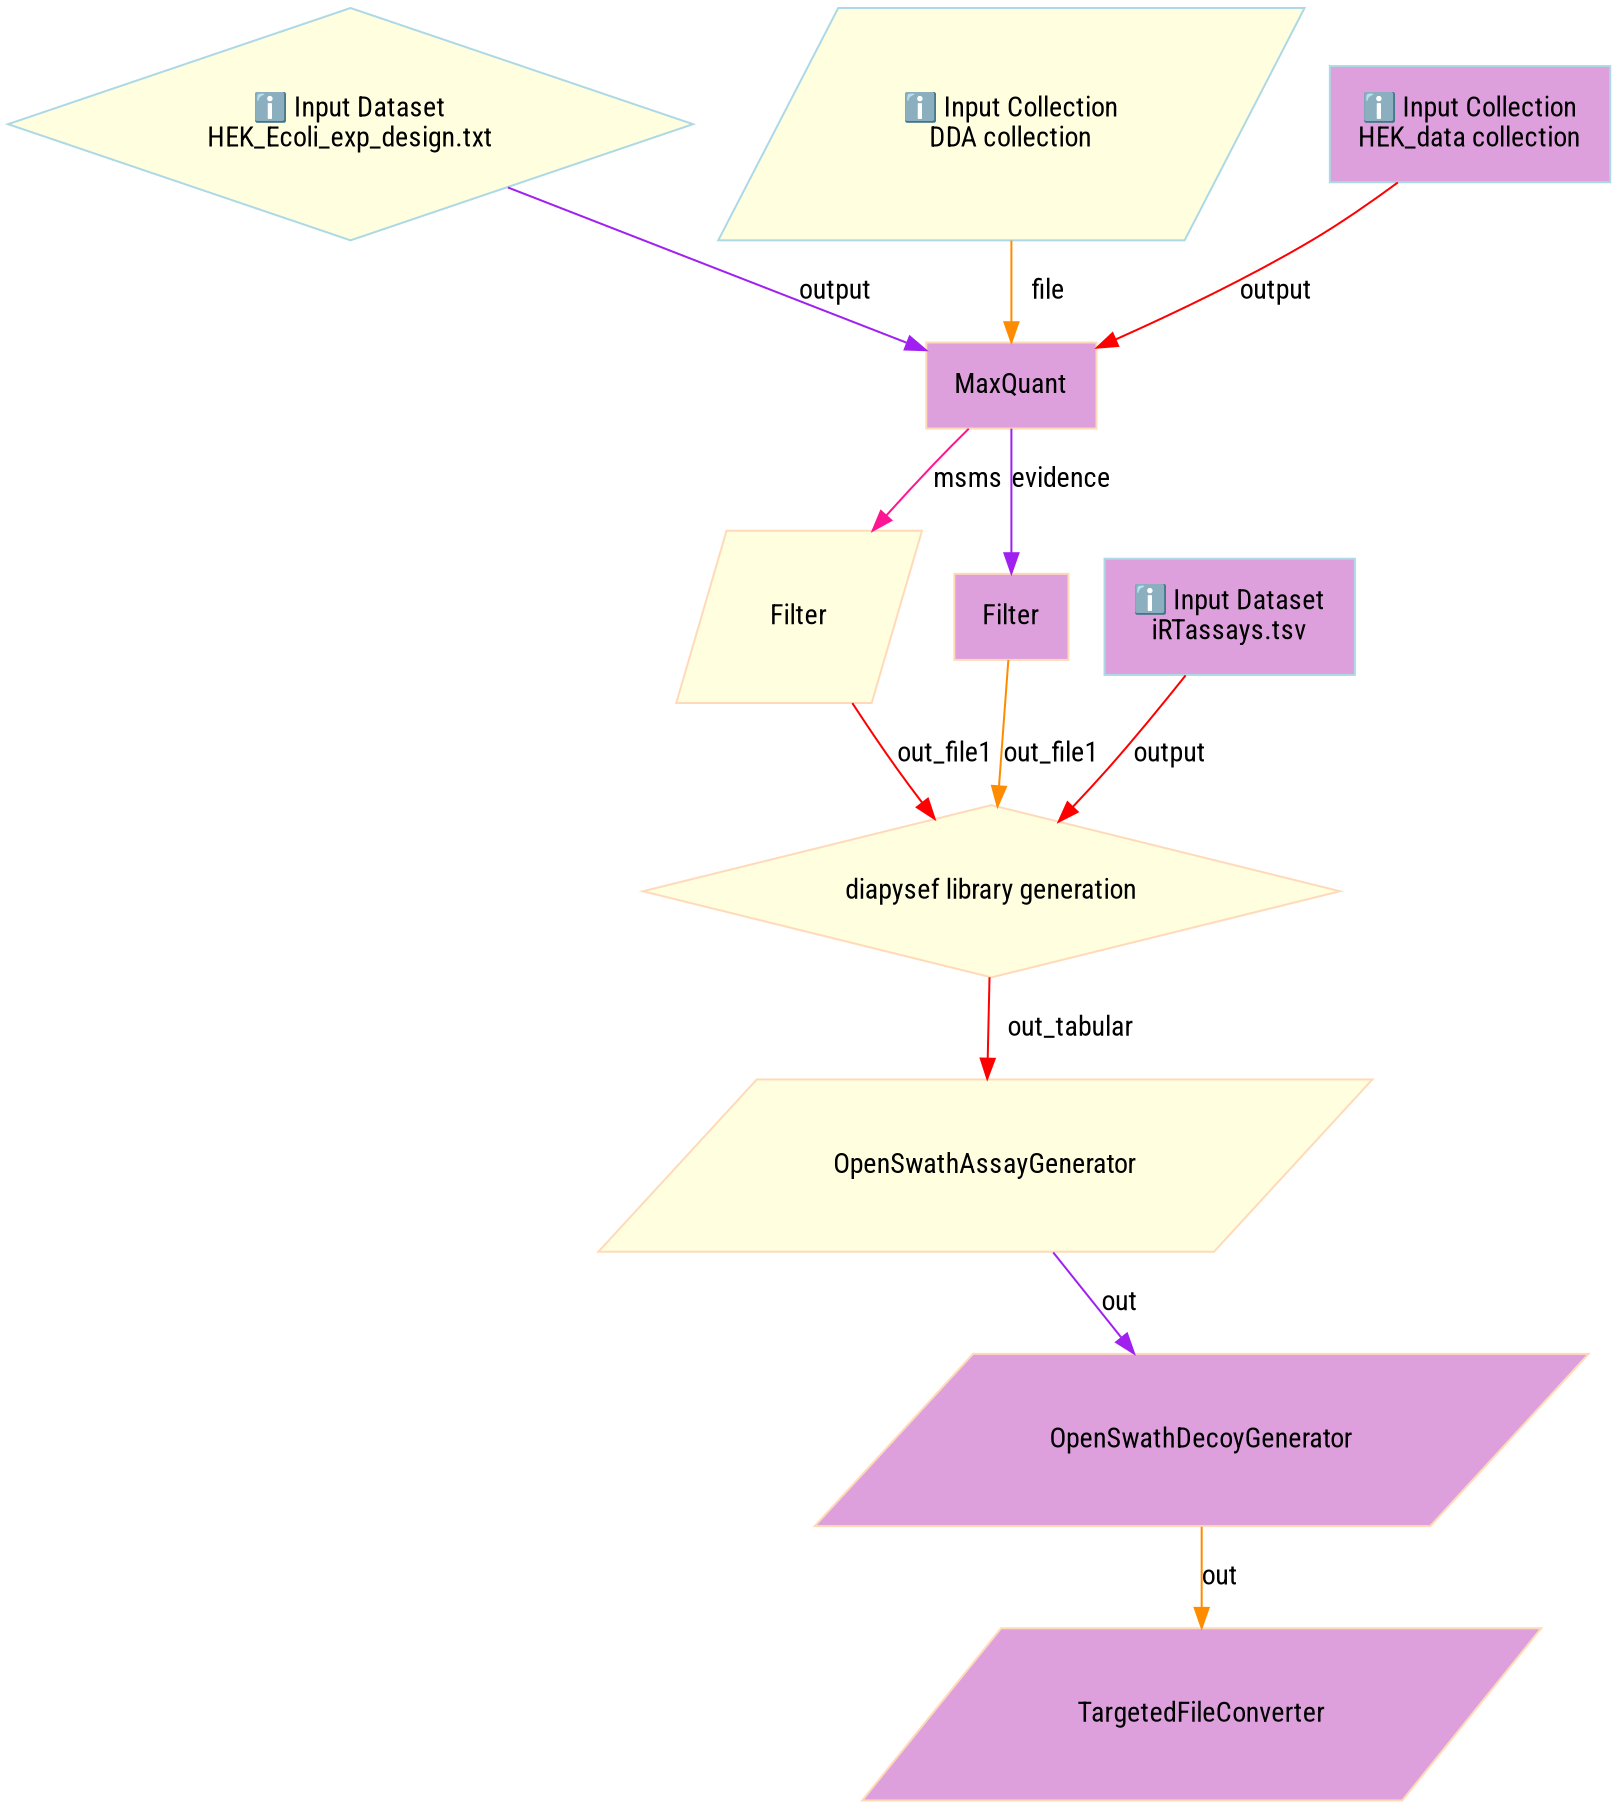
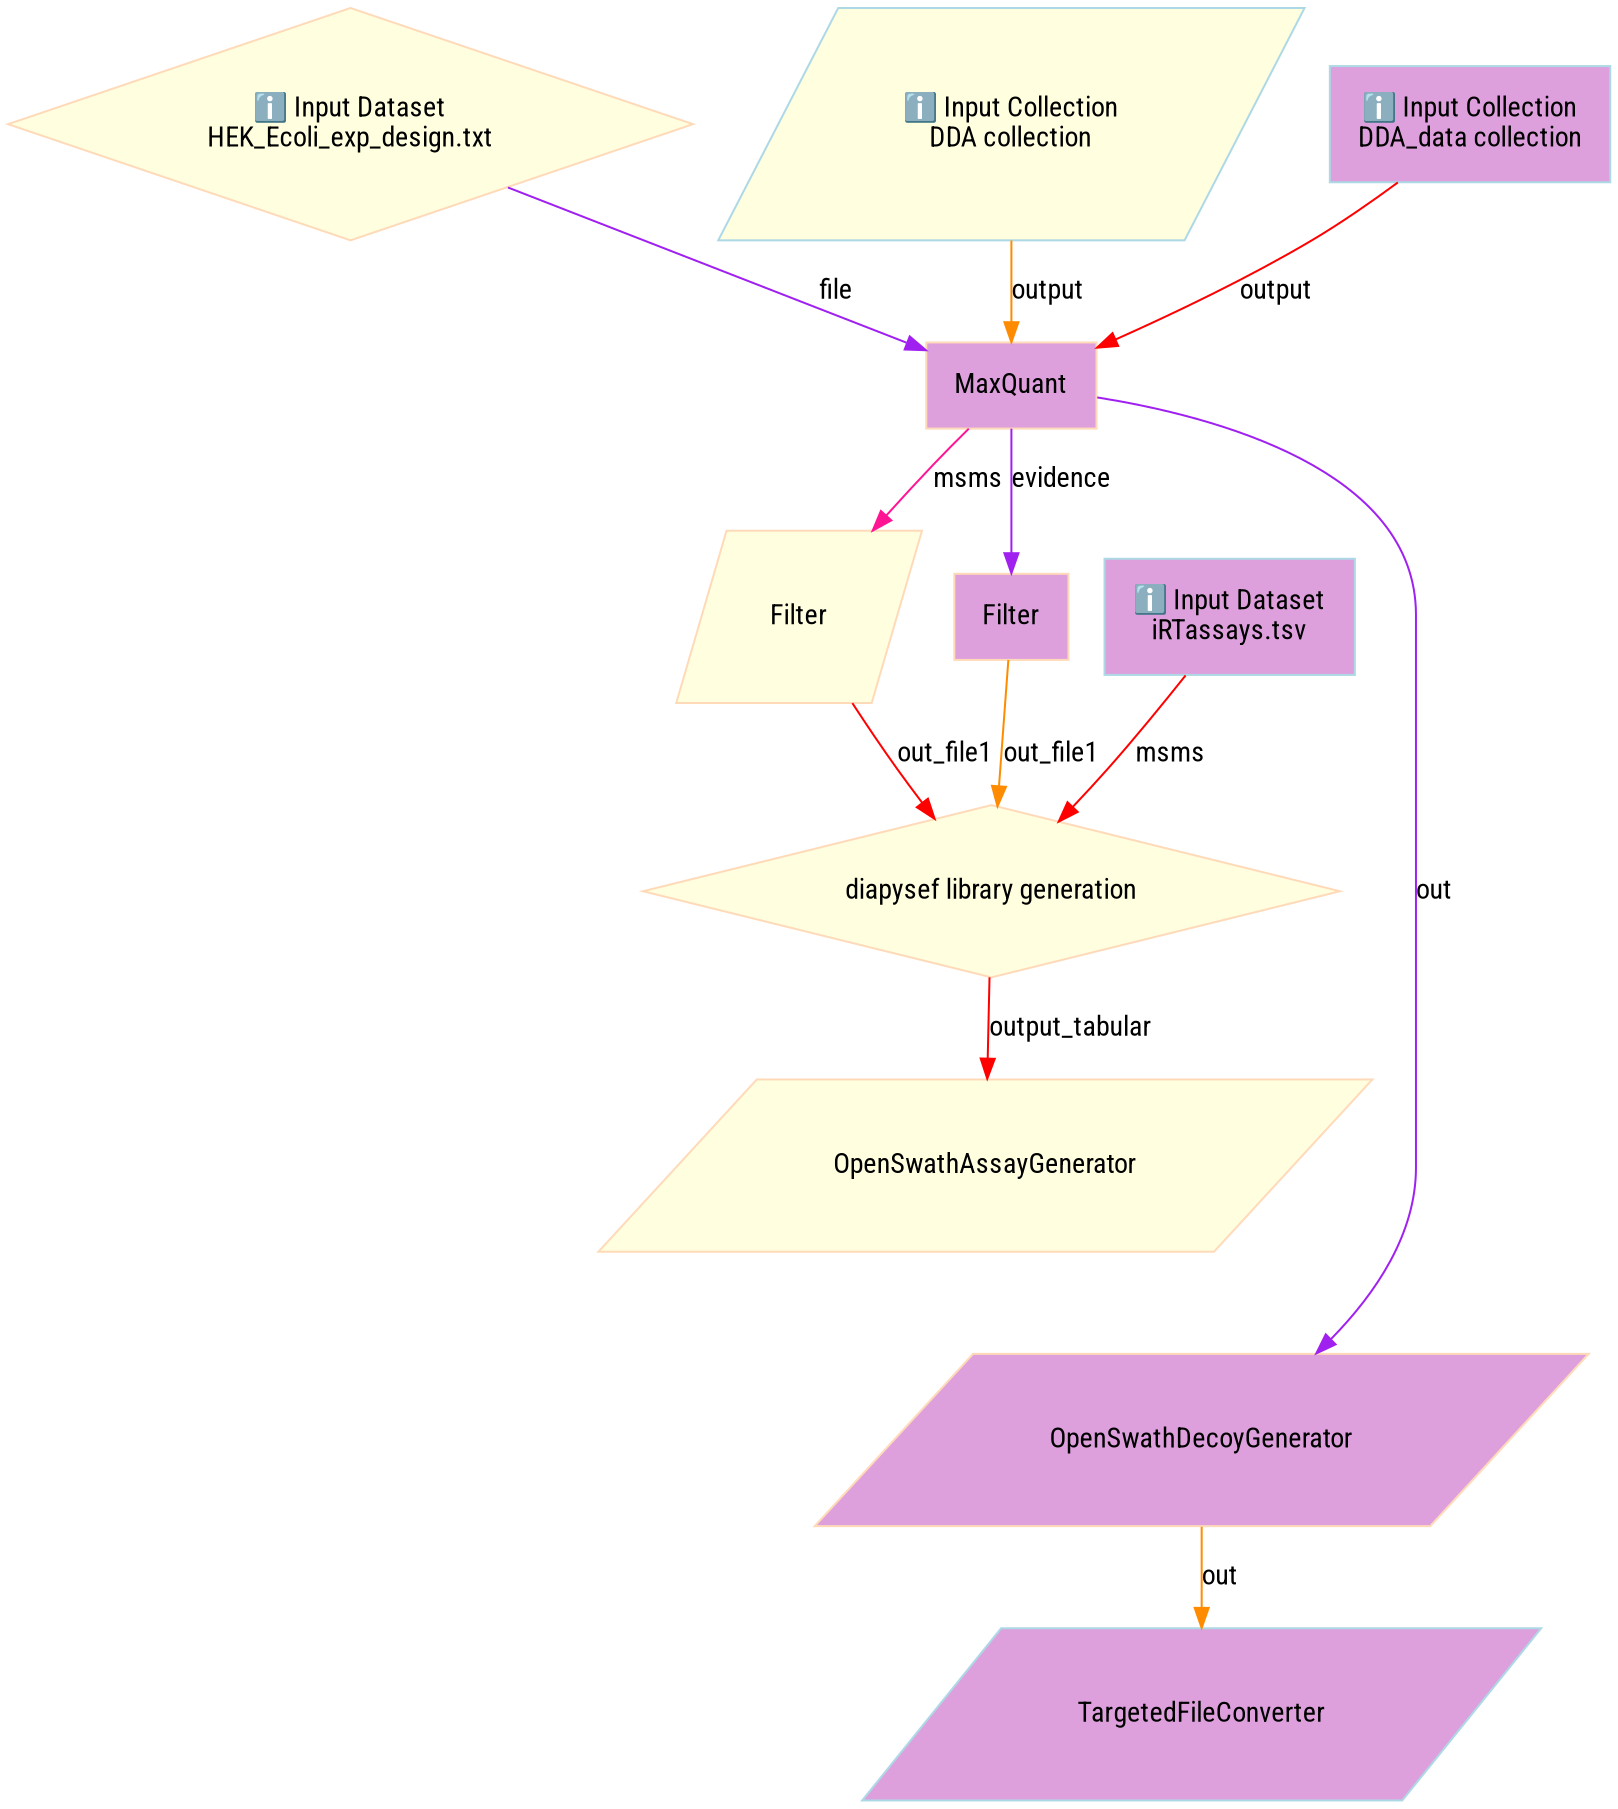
node "ℹ️ Input Dataset HEK_Ecoli_exp_design.txt": color lightblue -> peachpuff
node "ℹ️ Input Collection HEK_data collection": label "ℹ️ Input Collection HEK_data collection" -> "ℹ️ Input Collection DDA_data collection"
edge "ℹ️ Input Dataset HEK_Ecoli_exp_design.txt" -> "MaxQuant": label "output" -> "file"
edge "ℹ️ Input Collection DDA collection" -> "MaxQuant": label "file" -> "output"
edge "ℹ️ Input Dataset iRTassays.tsv" -> "diapysef library generation": label "output" -> "msms"
edge "diapysef library generation" -> "OpenSwathAssayGenerator": label "out_tabular" -> "output_tabular"
edge "OpenSwathAssayGenerator" -> "OpenSwathDecoyGenerator": now "MaxQuant" -> "OpenSwathDecoyGenerator"
node "TargetedFileConverter": color peachpuff -> lightblue
